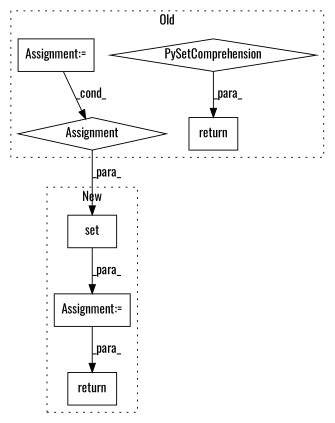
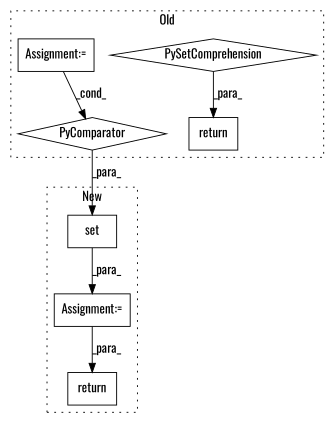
node "Assignment": label "Assignment" -> "PyComparator"
